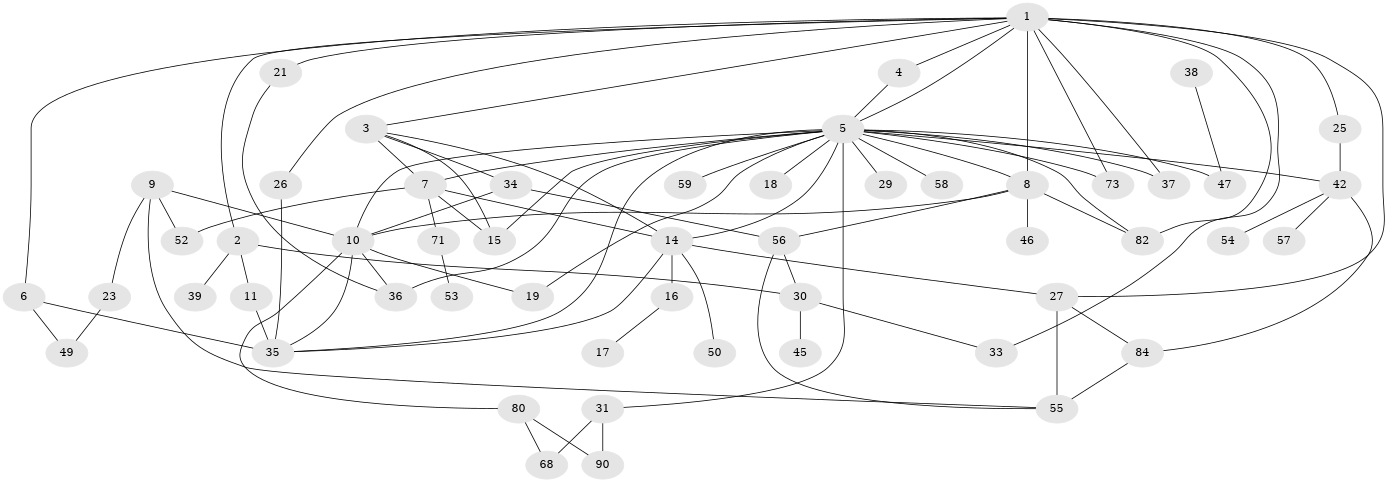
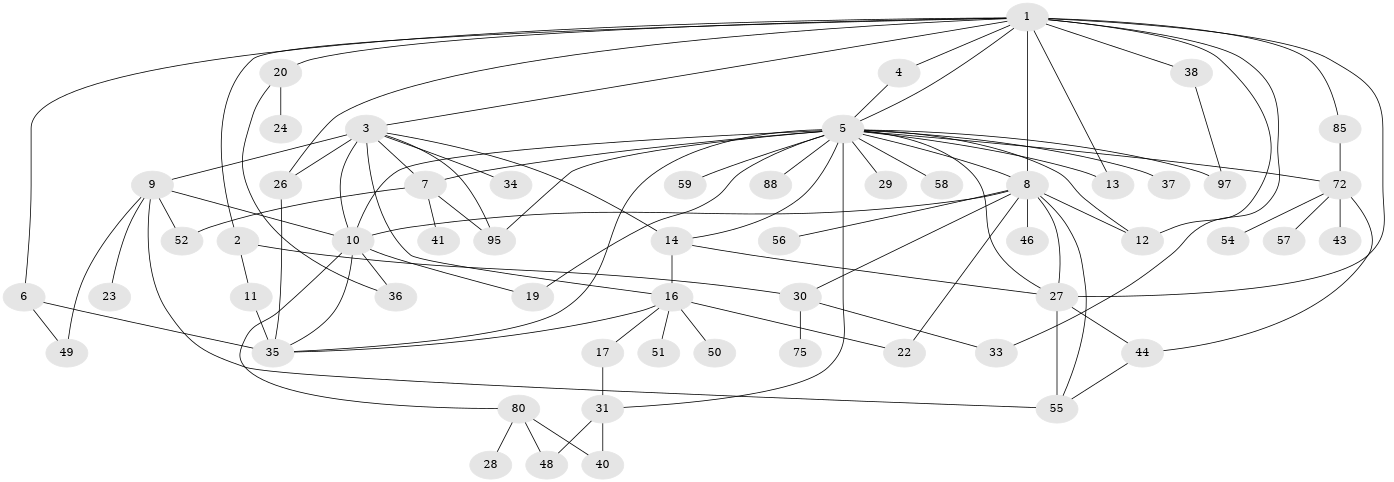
node "21": label "21" -> "20"
edge "1" -- "37": now "1" -- "38"
node "24": added
node "25": label "25" -> "85"
edge "3" -- "9": added
edge "3" -- "26": added
edge "5" -- "36": now "5" -- "27"
node "18": label "18" -> "88"
node "73": label "73" -> "13"
node "47": label "47" -> "97"
node "42": label "42" -> "72"
edge "34" -- "10": now "3" -- "10"
edge "7" -- "14": removed
edge "34" -- "56": removed
edge "8" -- "27": added
node "71": label "71" -> "41"
node "15": label "15" -> "95"
node "82": label "82" -> "12"
node "43": added
edge "3" -- "16": added
edge "56" -- "30": now "8" -- "30"
edge "14" -- "50": now "16" -- "50"
node "39": removed
node "53": removed
edge "23" -- "49": now "9" -- "49"
edge "14" -- "35": now "16" -- "35"
node "51": added
node "45": label "45" -> "75"
node "22": added
node "84": label "84" -> "44"
edge "17" -- "31": added
edge "56" -- "55": now "8" -- "55"
node "28": added
node "68": label "68" -> "48"
node "90": label "90" -> "40"
